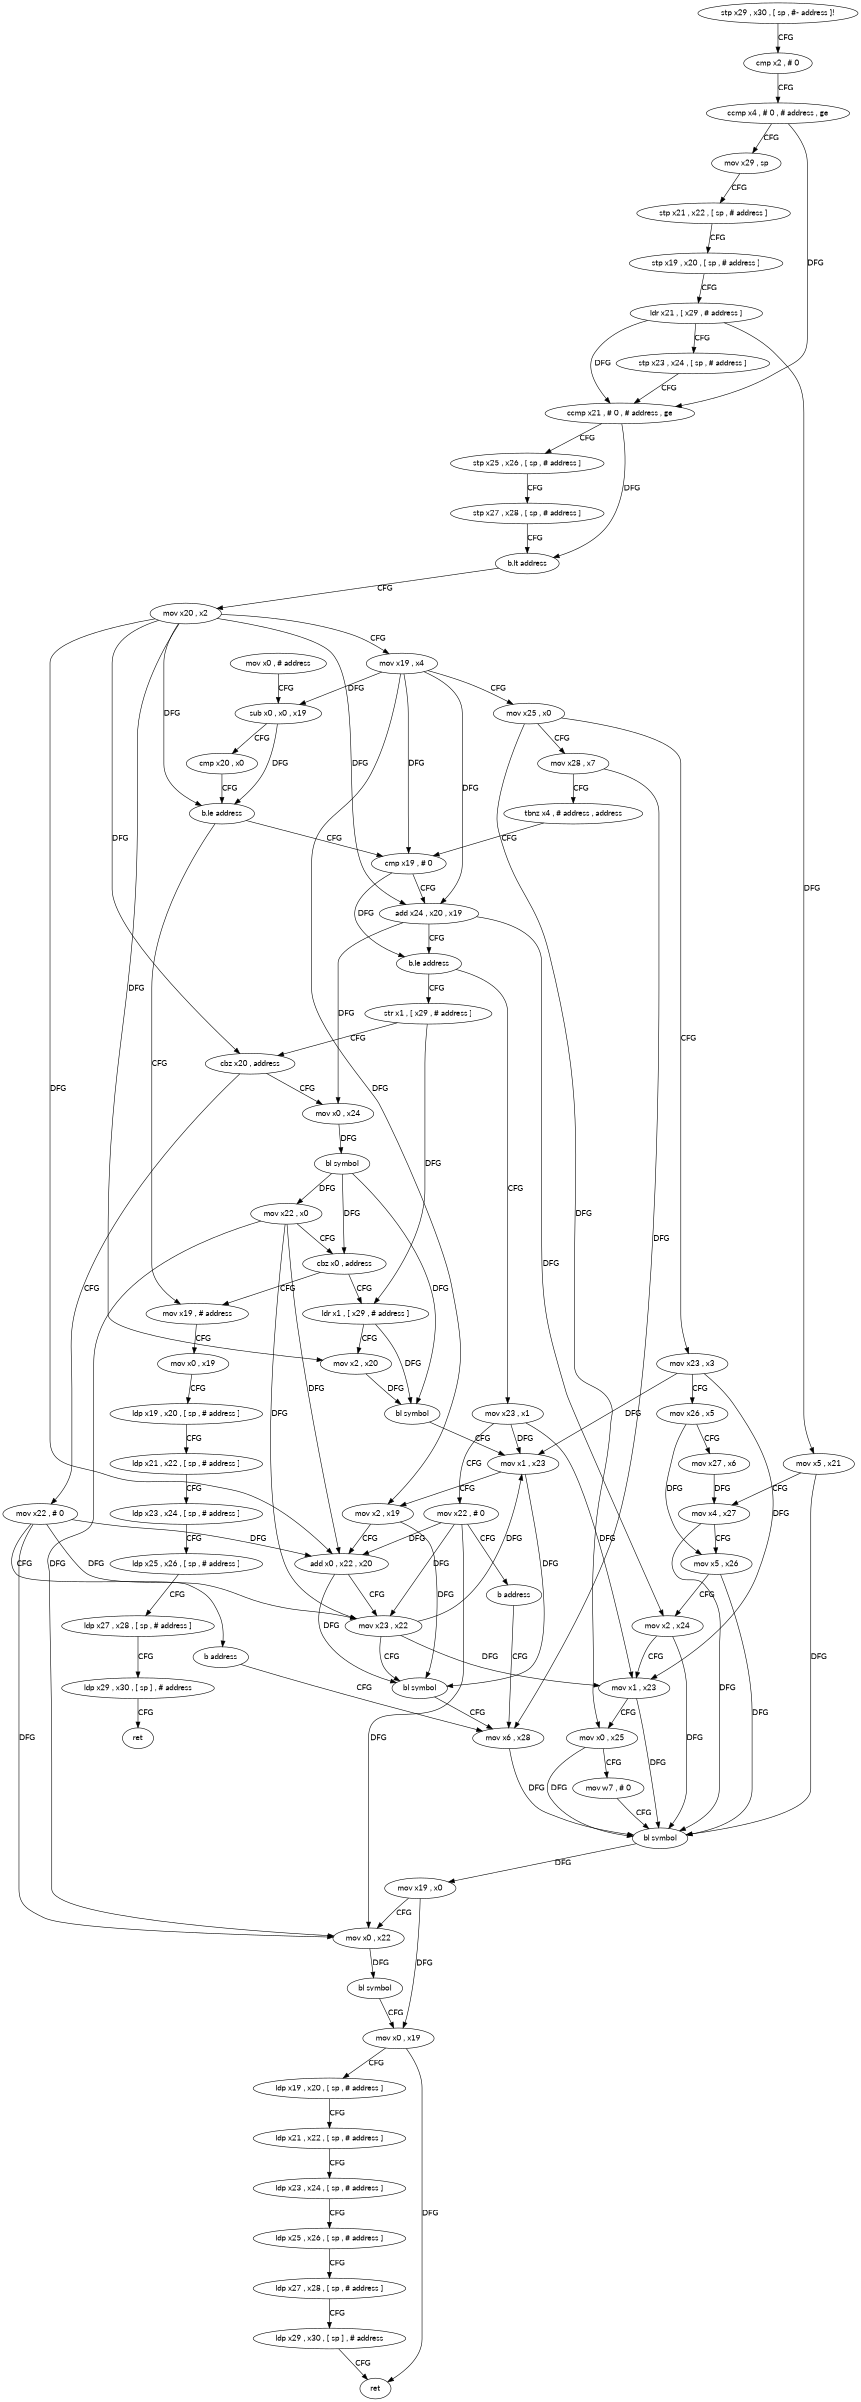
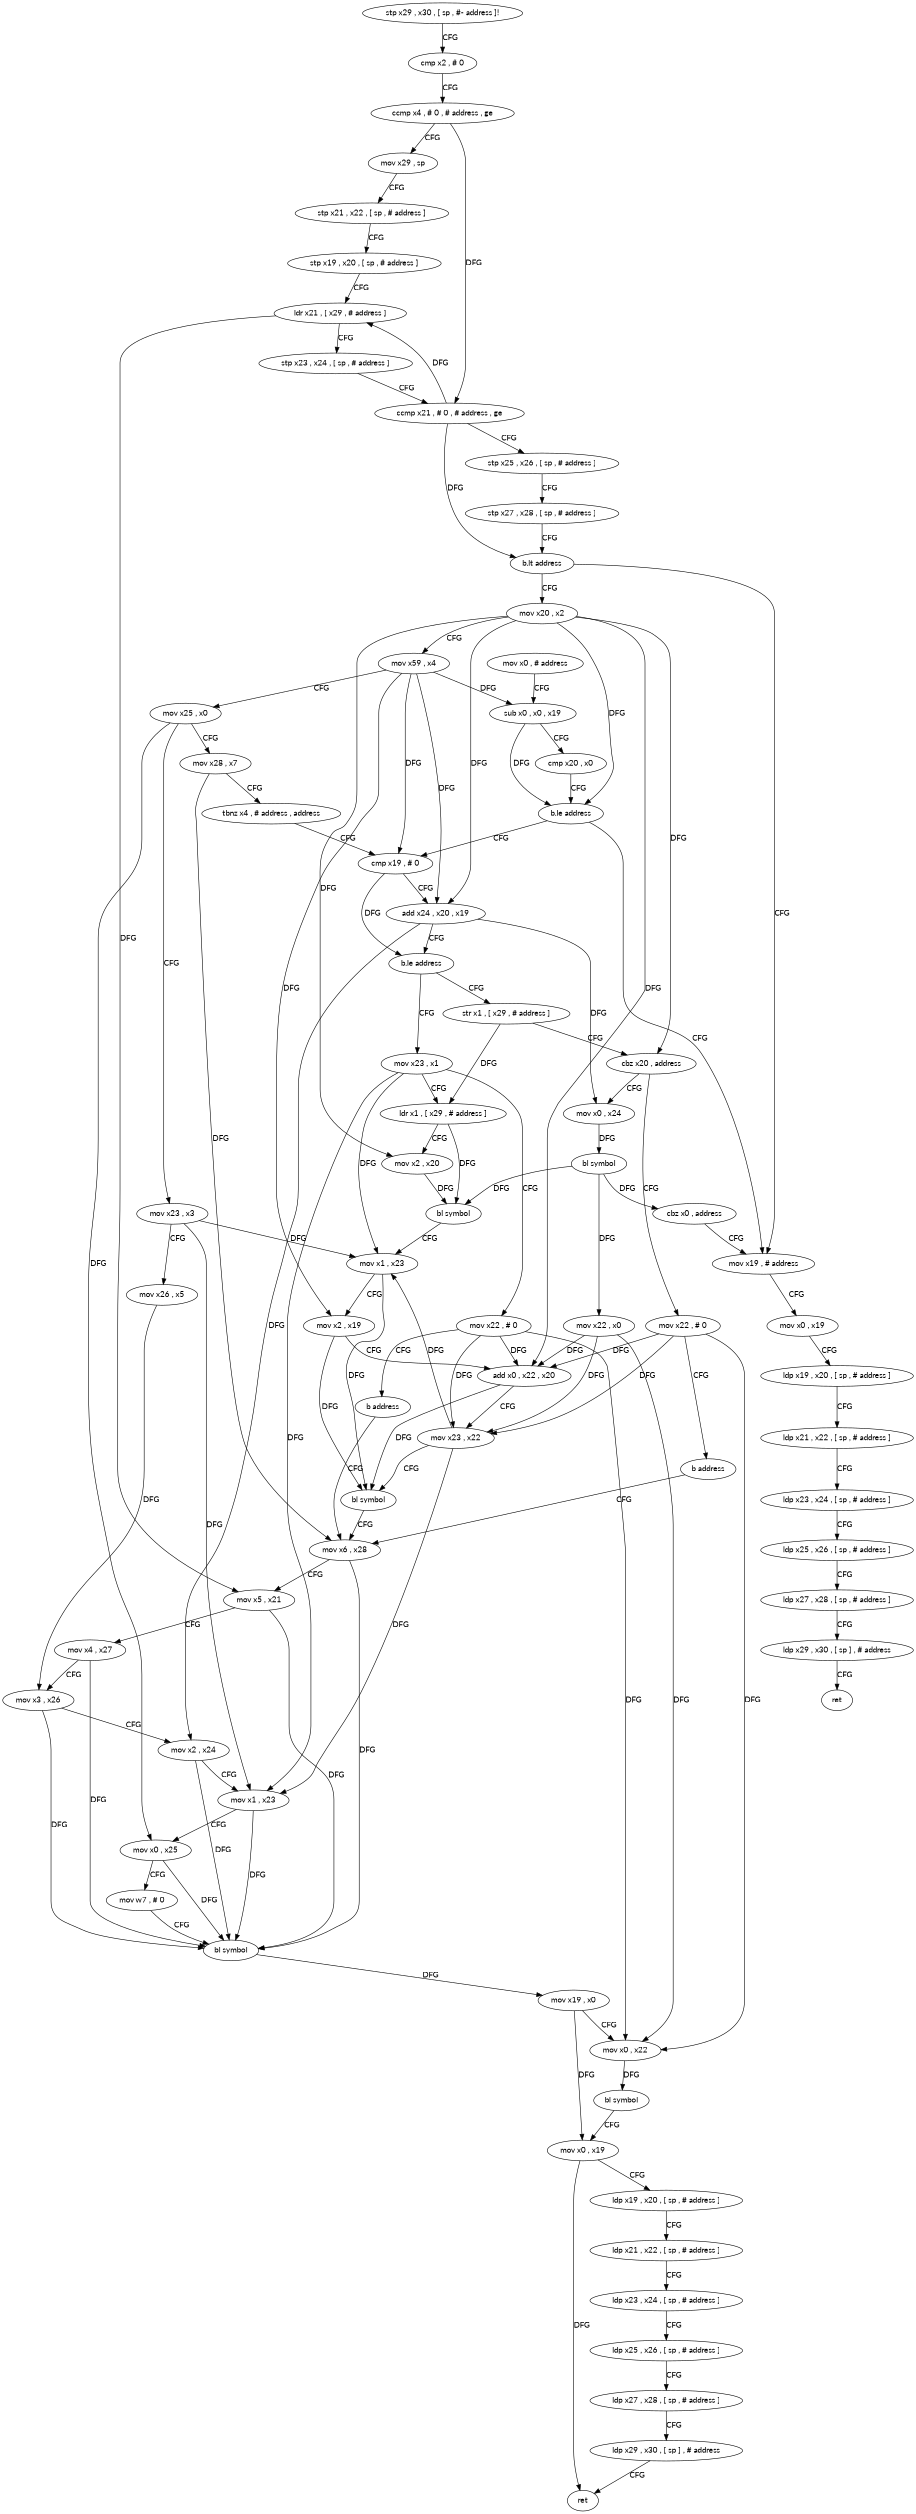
edge "ldr x21 , [ x29 , # address ]" -> "ccmp x21 , # 0 , # address , ge": reversed
node "mov x19 , x4": label "mov x19 , x4" -> "mov x59 , x4"
edge "b.lt address" -> "mov x19 , # address": added, label "CFG"
edge "mov x22 , x0" -> "cbz x0 , address": removed, label "CFG"
edge "cbz x0 , address" -> "ldr x1 , [ x29 , # address ]": now "mov x23 , x1" -> "ldr x1 , [ x29 , # address ]"
node "mov x27 , x6": removed
node "mov x5 , x26": label "mov x5 , x26" -> "mov x3 , x26"
edge "mov x6 , x28" -> "mov x5 , x21": added, label "CFG"
